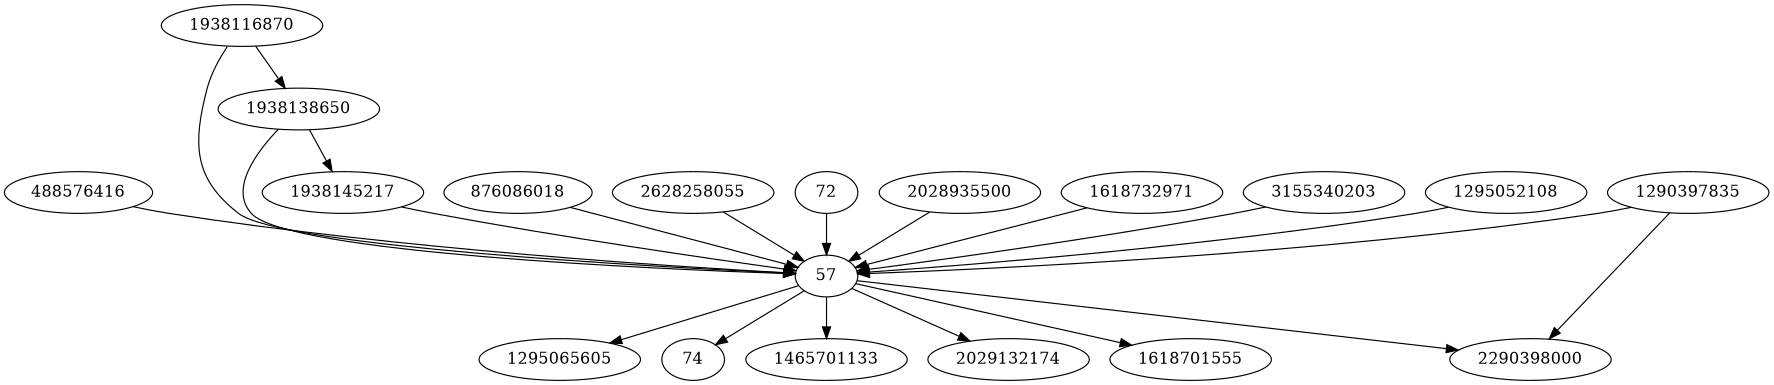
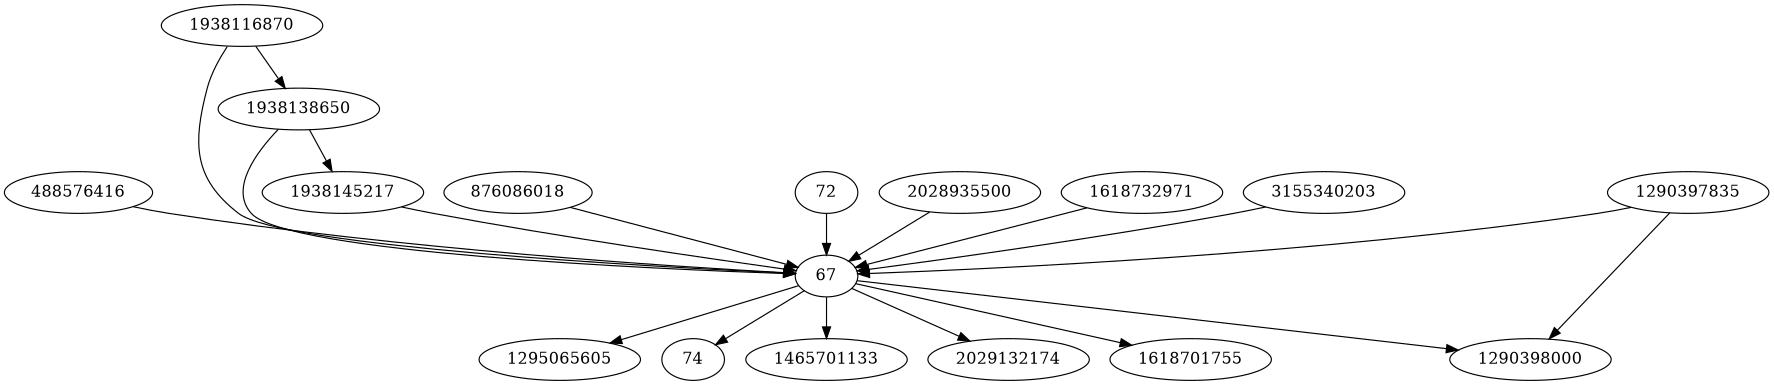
node "2628258055": removed
node "1295052108": removed
node "57": label "57" -> "67"
node "1618701555": label "1618701555" -> "1618701755"
node "2290398000": label "2290398000" -> "1290398000"
